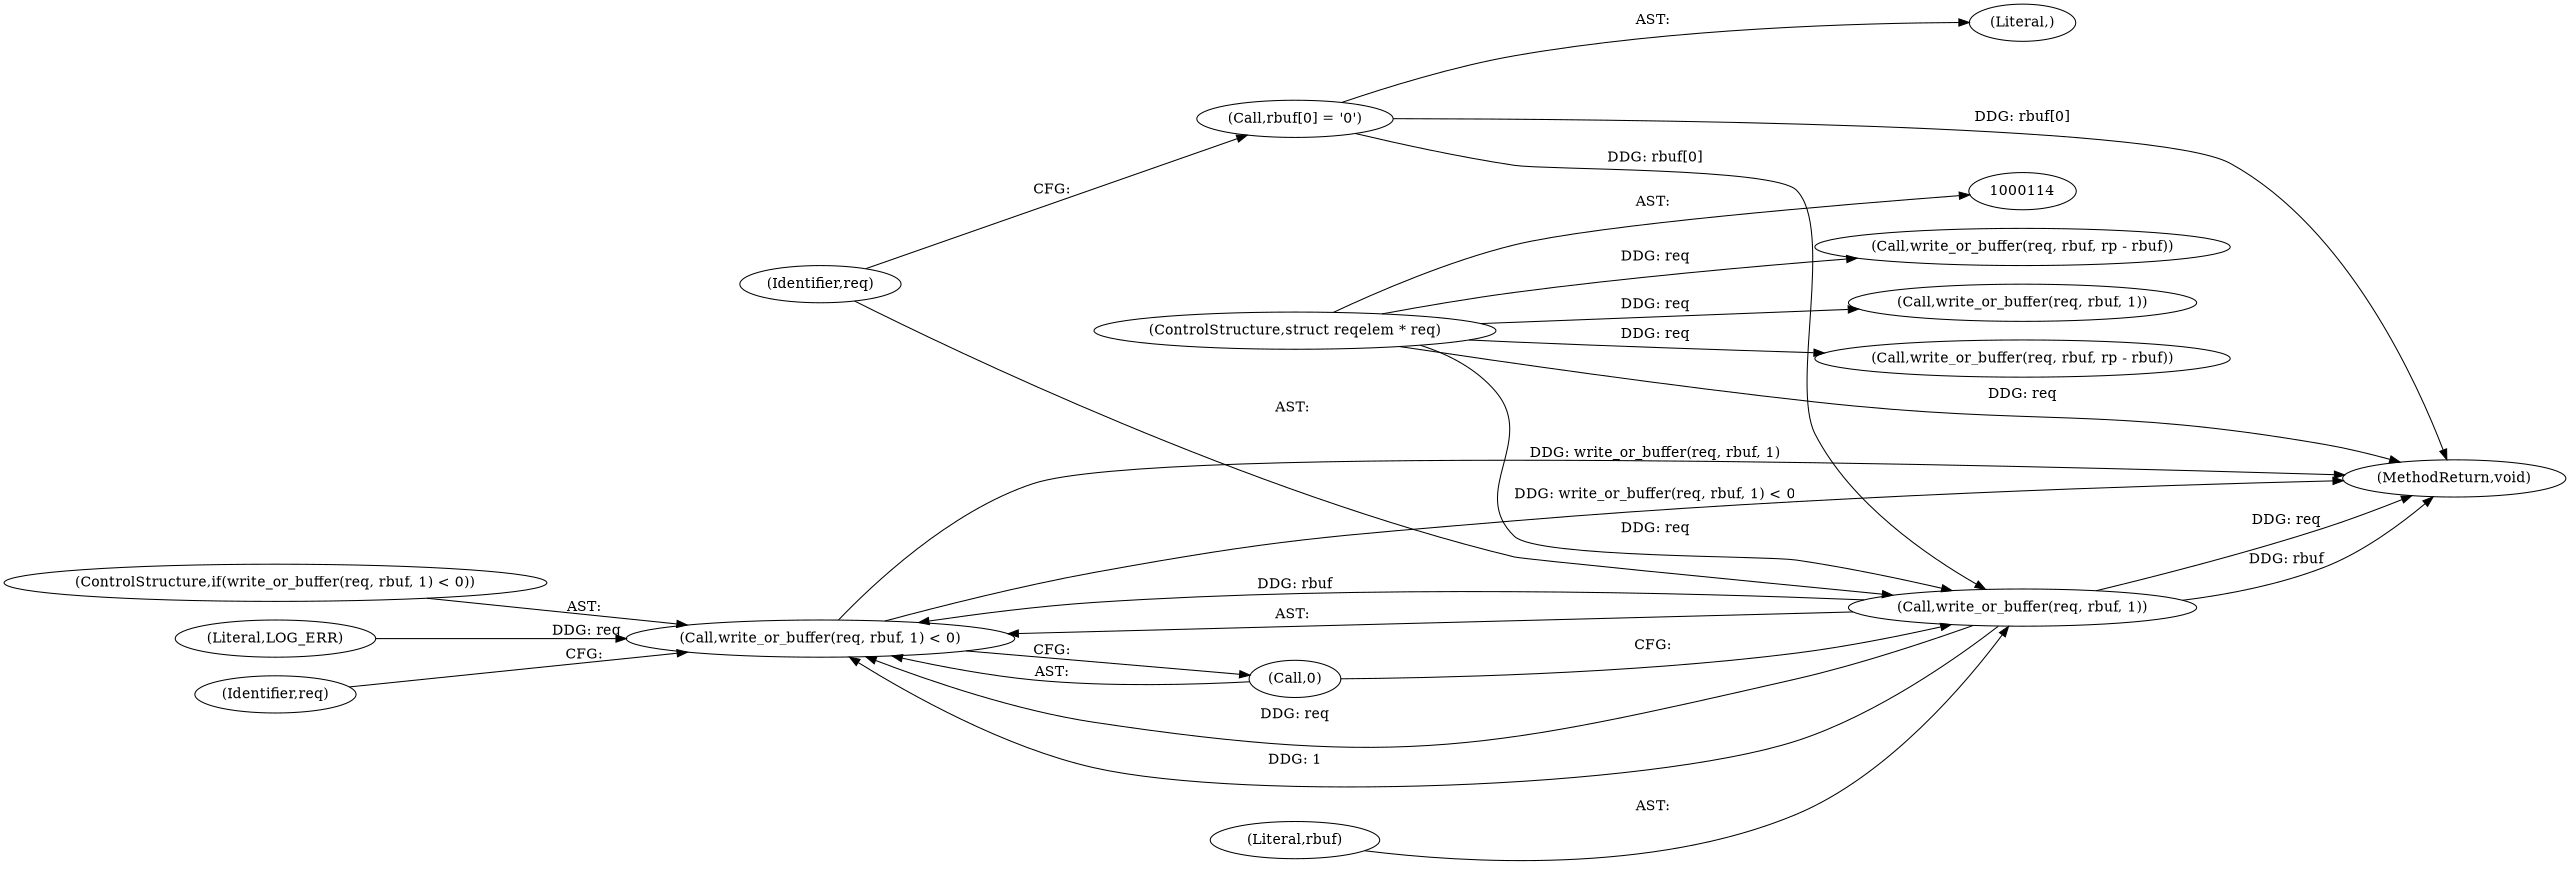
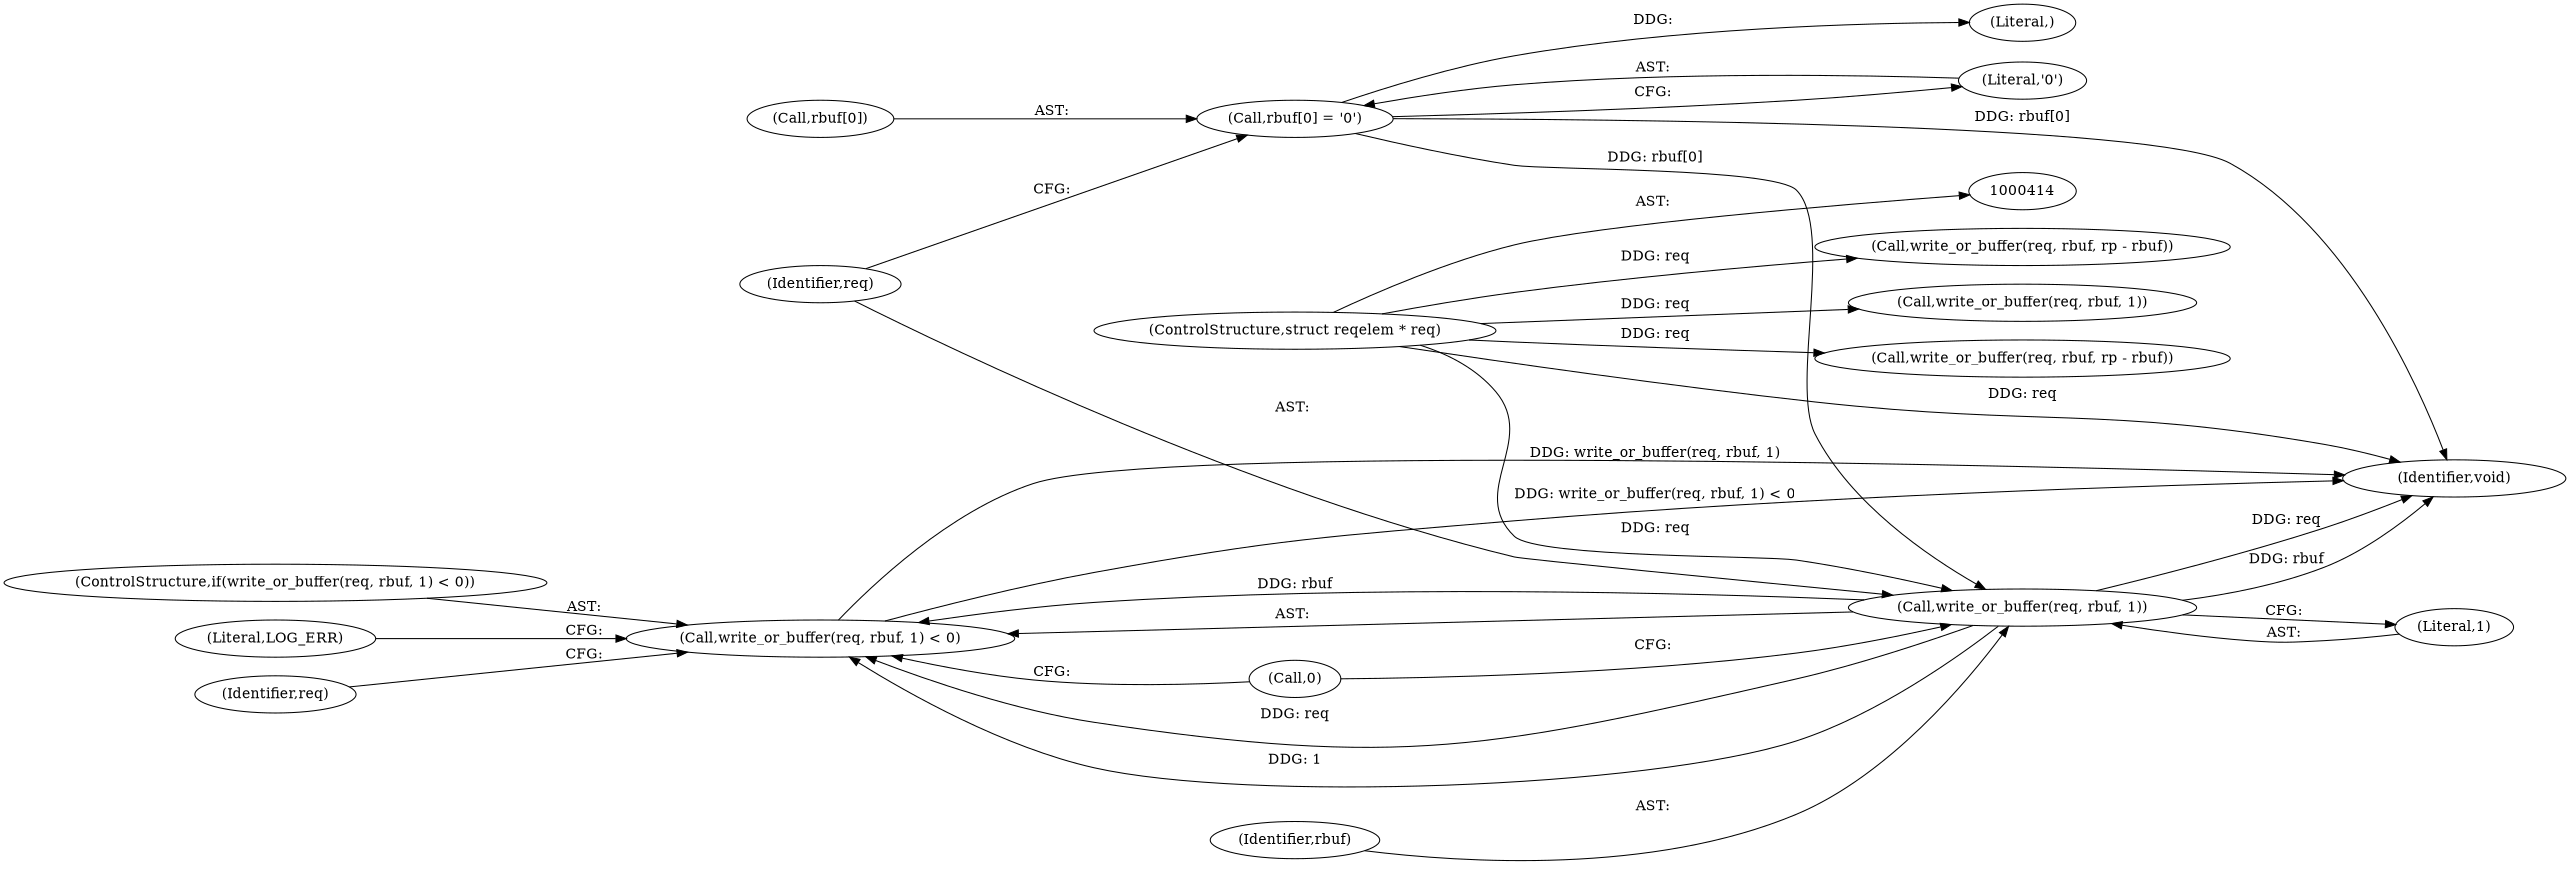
edge "(Call,rbuf[0] = '0')" -> "(Literal,)": label "AST: " -> "DDG: "
node "(Literal,'0')": added
node "(Call,rbuf[0])": added
node "1000114": label "1000114" -> "1000414"
node "(MethodReturn,void)": label "(MethodReturn,void)" -> "(Identifier,void)"
node "(Literal,1)": added
edge "(Literal,LOG_ERR)" -> "(Call,write_or_buffer(req, rbuf, 1) < 0)": label "DDG: req" -> "CFG: "
edge "(Call,write_or_buffer(req, rbuf, 1) < 0)" -> "(Call,0)": removed, label "CFG:"
edge "(Call,0)" -> "(Call,write_or_buffer(req, rbuf, 1) < 0)": label "AST: " -> "CFG: "
node "(Literal,rbuf)": label "(Literal,rbuf)" -> "(Identifier,rbuf)"
